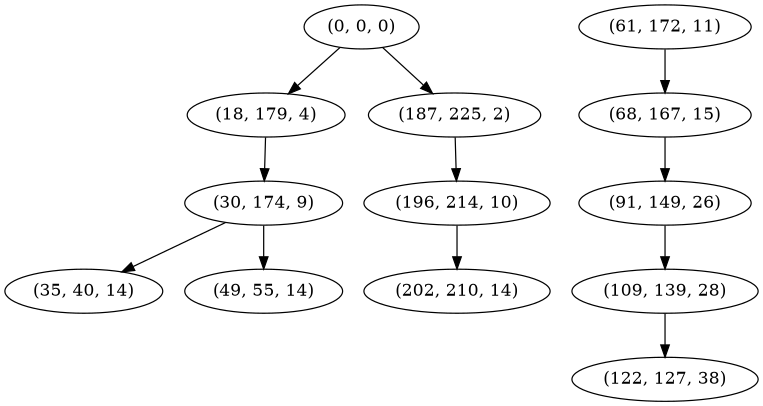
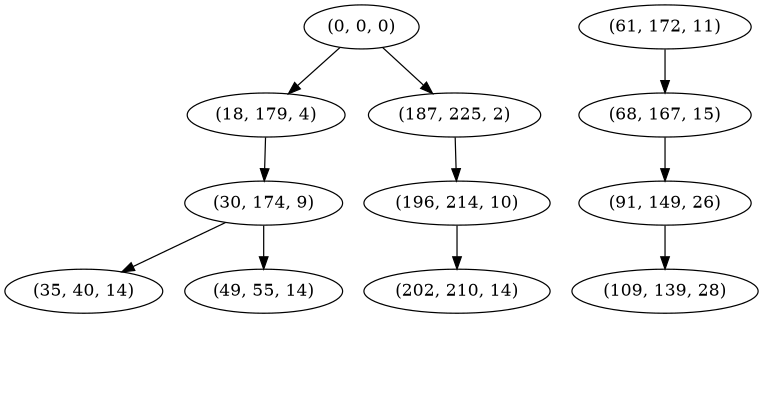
node "(122, 127, 38)": removed
